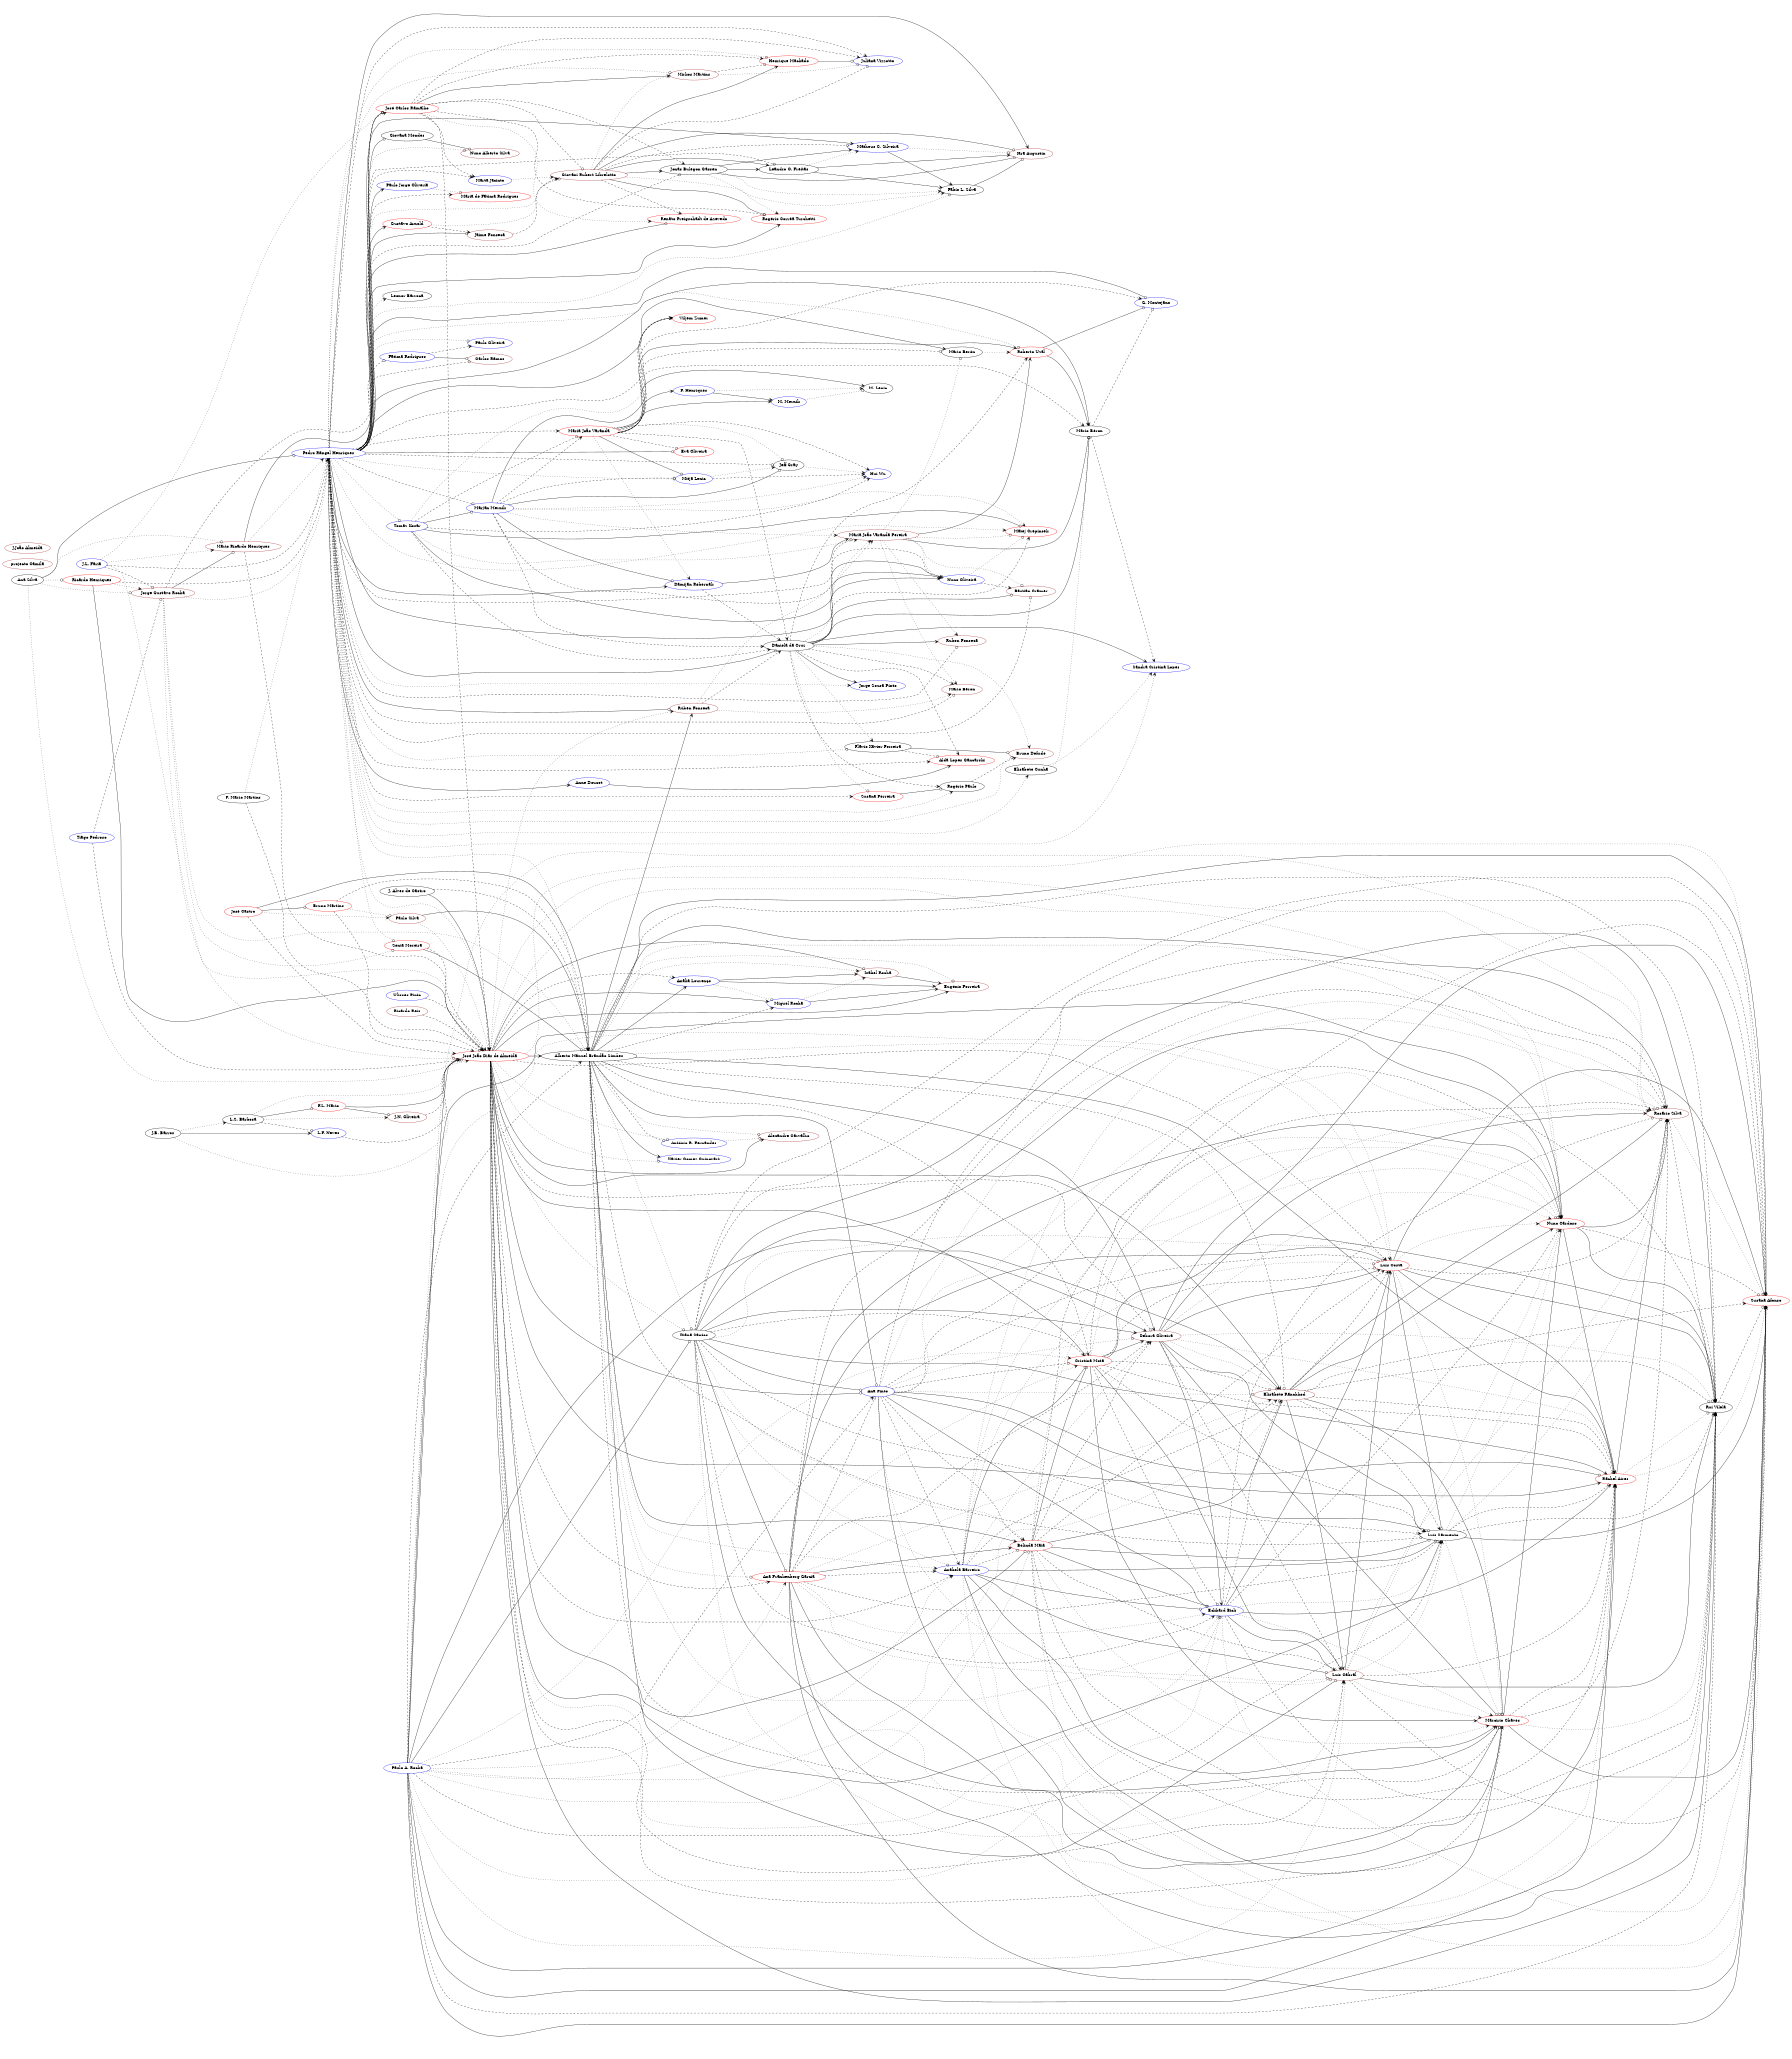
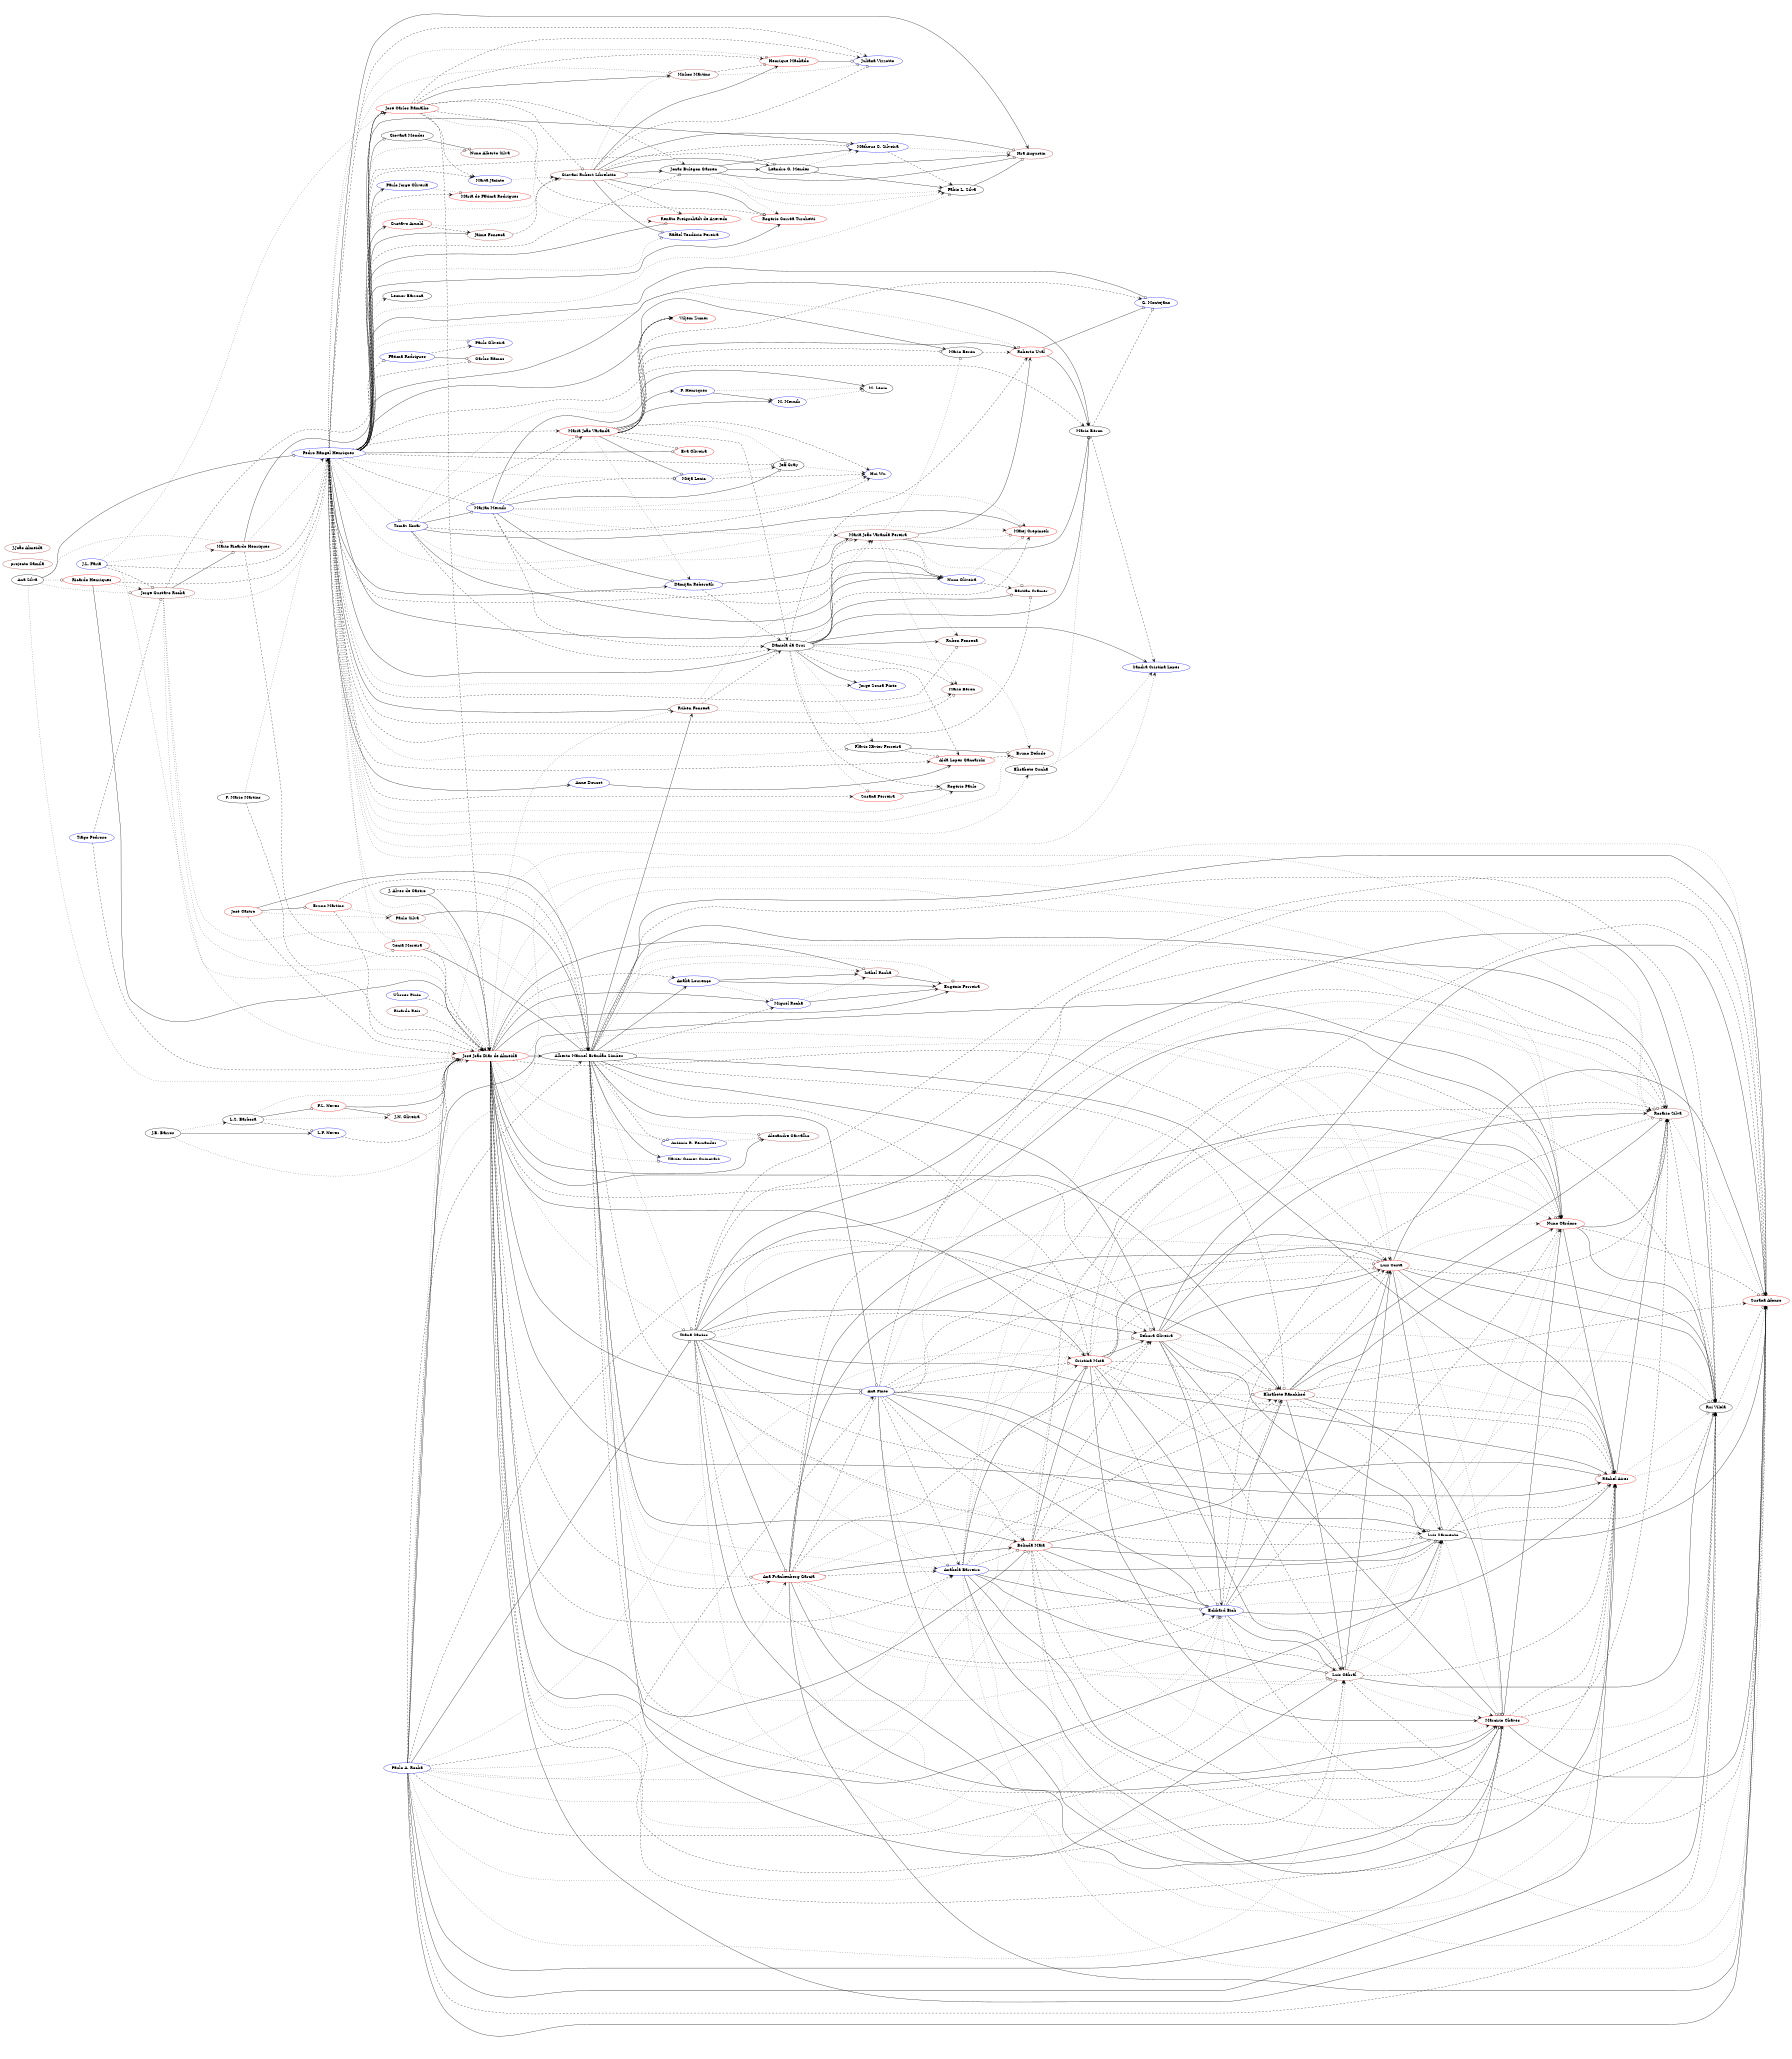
edge "Matheus C. Silveira" -> "Fábio L. Silva": style solid -> dashed
node "Leandro O. Freitas": label "Leandro O. Freitas" -> "Leandro O. Mendes"
node "Rafael Teodósio Pereira": added
edge "Mario Berón" -> "Roberto Uzal": style dotted -> dashed
edge "Rogério Paulo" -> "Bruno Defude": now "Alda Lopes Gancarski" -> "Bruno Defude"
node "F.L. Mário": label "F.L. Mário" -> "F.L. Neves"
edge "Paulo A. Rocha" -> "Débora Oliveira": style solid -> dashed
edge "Ana Frankenberg Garcia" -> "Rui Vilela": removed
